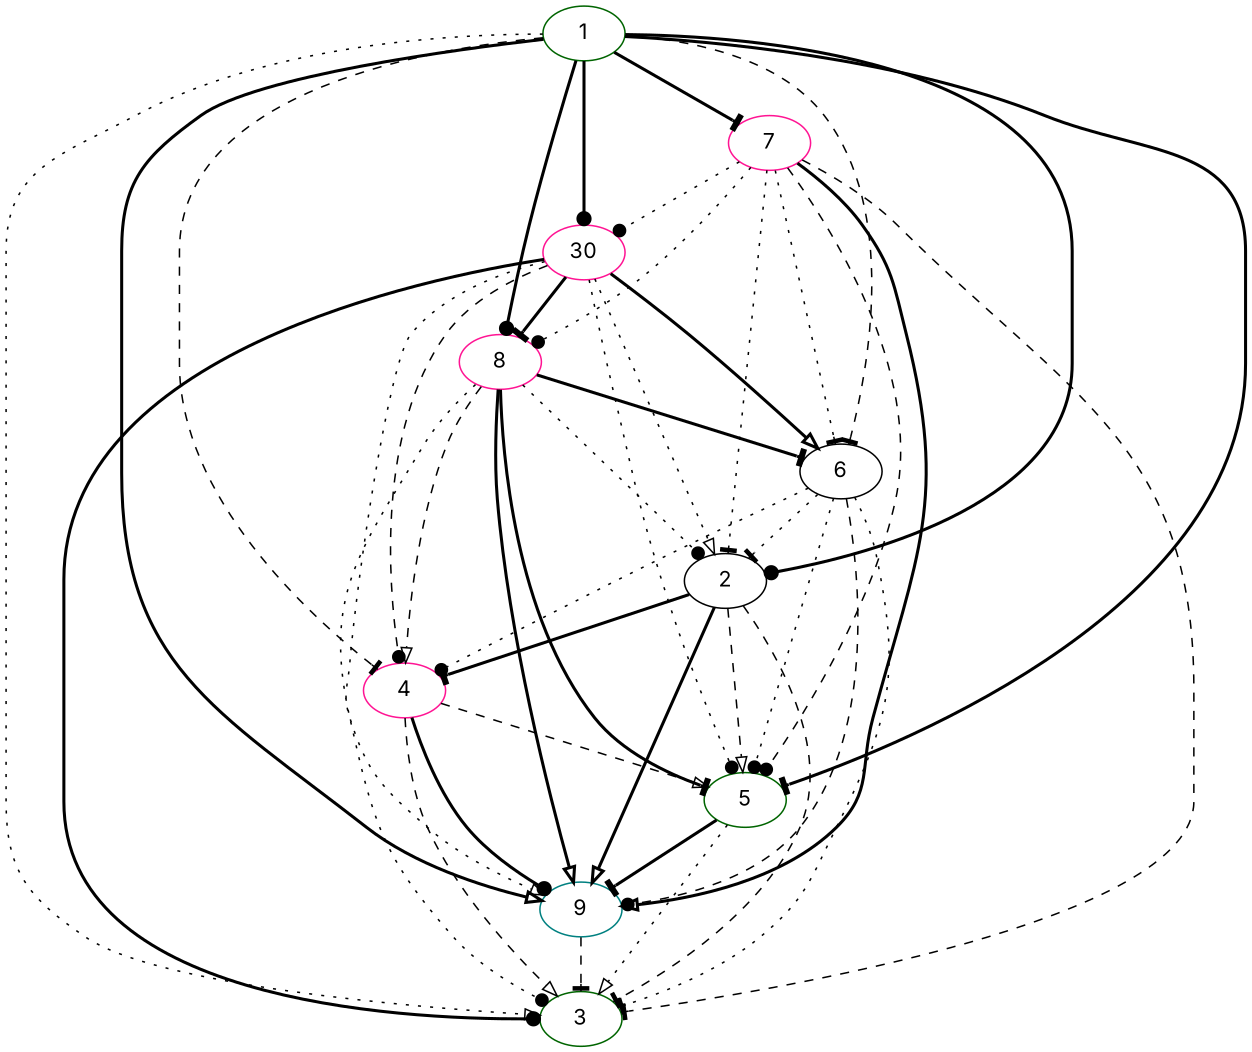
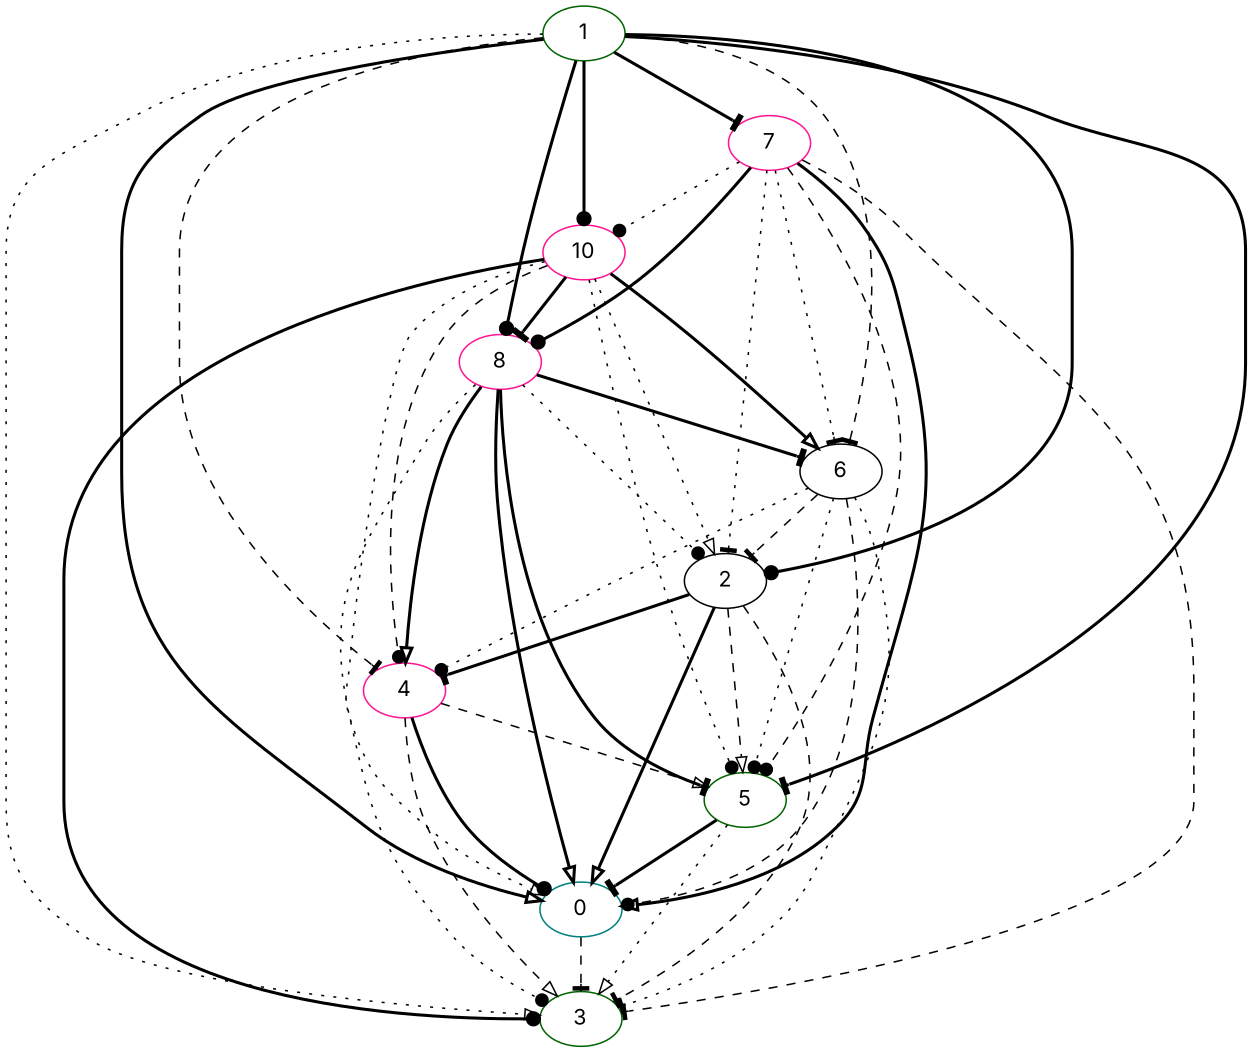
node "30": label "30" -> "10"
edge "7" -> "8": style dotted -> bold
edge "8" -> "4": style dashed -> bold
edge "6" -> "2": style dotted -> dashed
node "9": label "9" -> "0"
